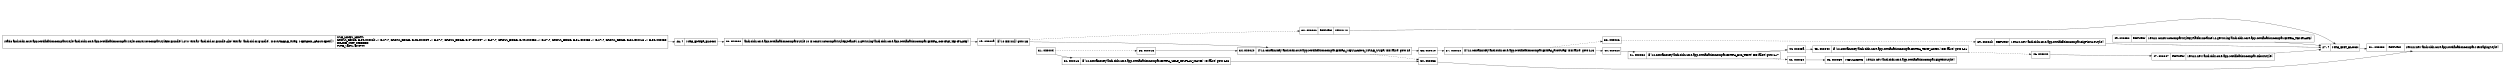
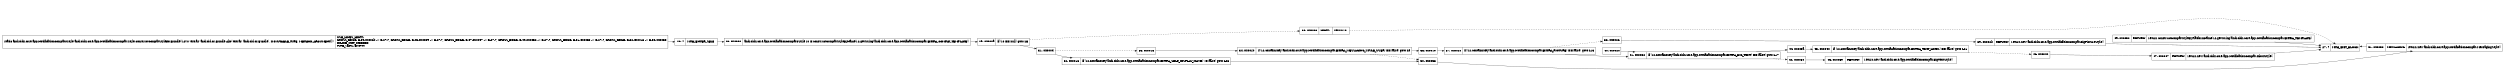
edge "30: 0x000c" -> "27: ?": style solid -> dashed
node "30: 0x000c": text "RETURN" -> "HINTS"
edge "38: 0x0026" -> "39: 0x002b": style dashed -> solid
node "26: ?": text "MTH_ENTER_BLOCK" -> "MTH_ENTER_SELF"
edge "29: 0x000a" -> "34: 0x001b": now "29: 0x000a" -> "31: 0x000d"
node "51: 0x0058": text "RETURN" -> "MESSAGING"
edge "27: ?" -> "51: 0x0058": reversed
edge "37: 0x0024" -> "40: 0x002c": now "37: 0x0024" -> "41: 0x0032"
node "43: 0x0039": text "MESSAGING" -> "RETURN"
